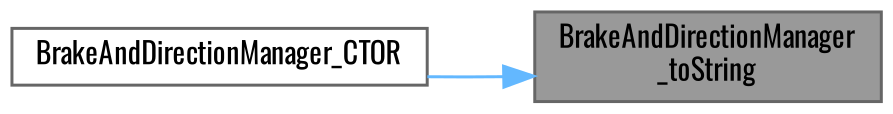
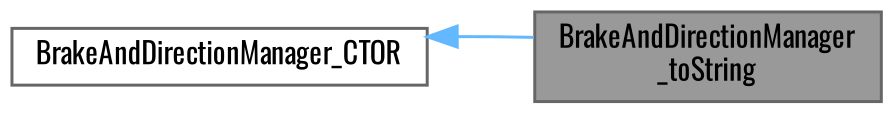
edge "BrakeAndDirectionManager_CTOR" -> "BrakeAndDirectionManager _toString": reversed
